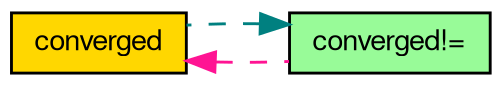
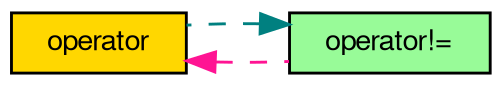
node "converged": label "converged" -> "operator"
node "converged!=": label "converged!=" -> "operator!="
